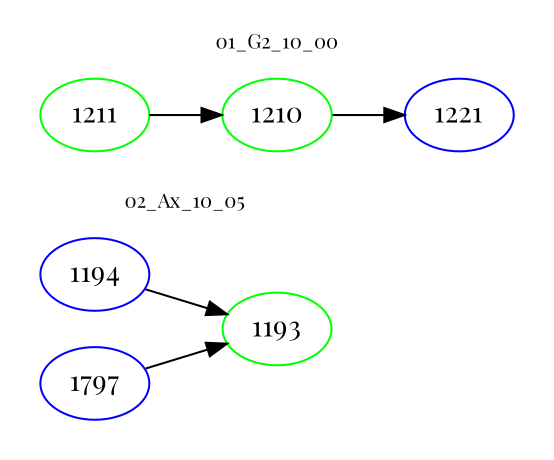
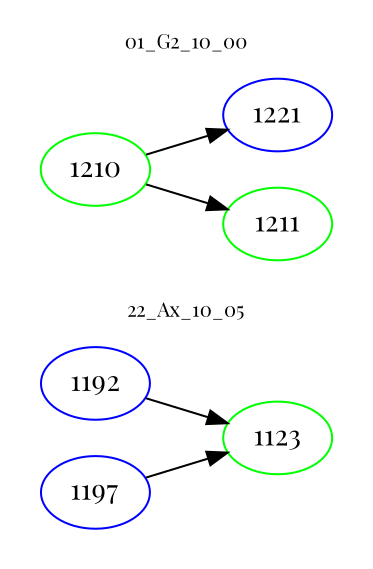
edge "1211" -> "1210": reversed
cluster "02_Ax_10_05": label "02_Ax_10_05" -> "22_Ax_10_05"
node "1194": label "1194" -> "1192"
node "1193": label "1193" -> "1123"
node "1797": label "1797" -> "1197"
